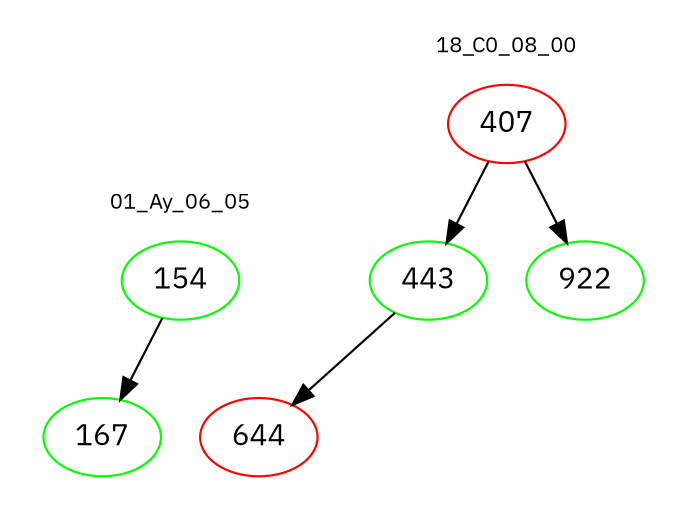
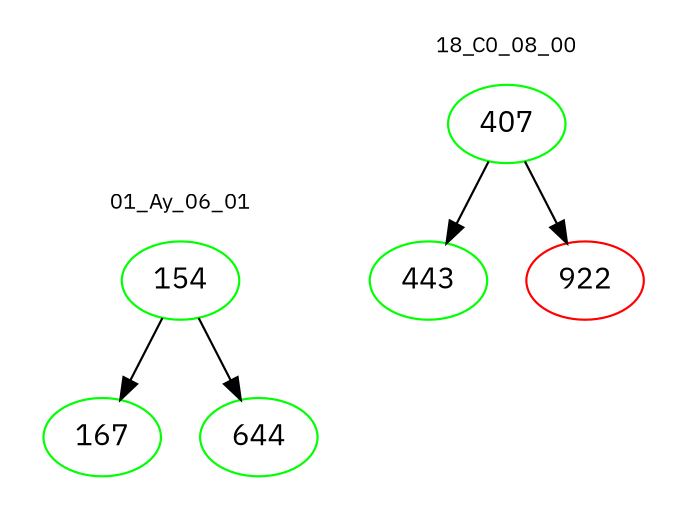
node "407": color red -> green
cluster "01_Ay_06_05": label "01_Ay_06_05" -> "01_Ay_06_01"
node "922": color green -> red
edge "443" -> "644": now "154" -> "644"
node "644": color red -> green
